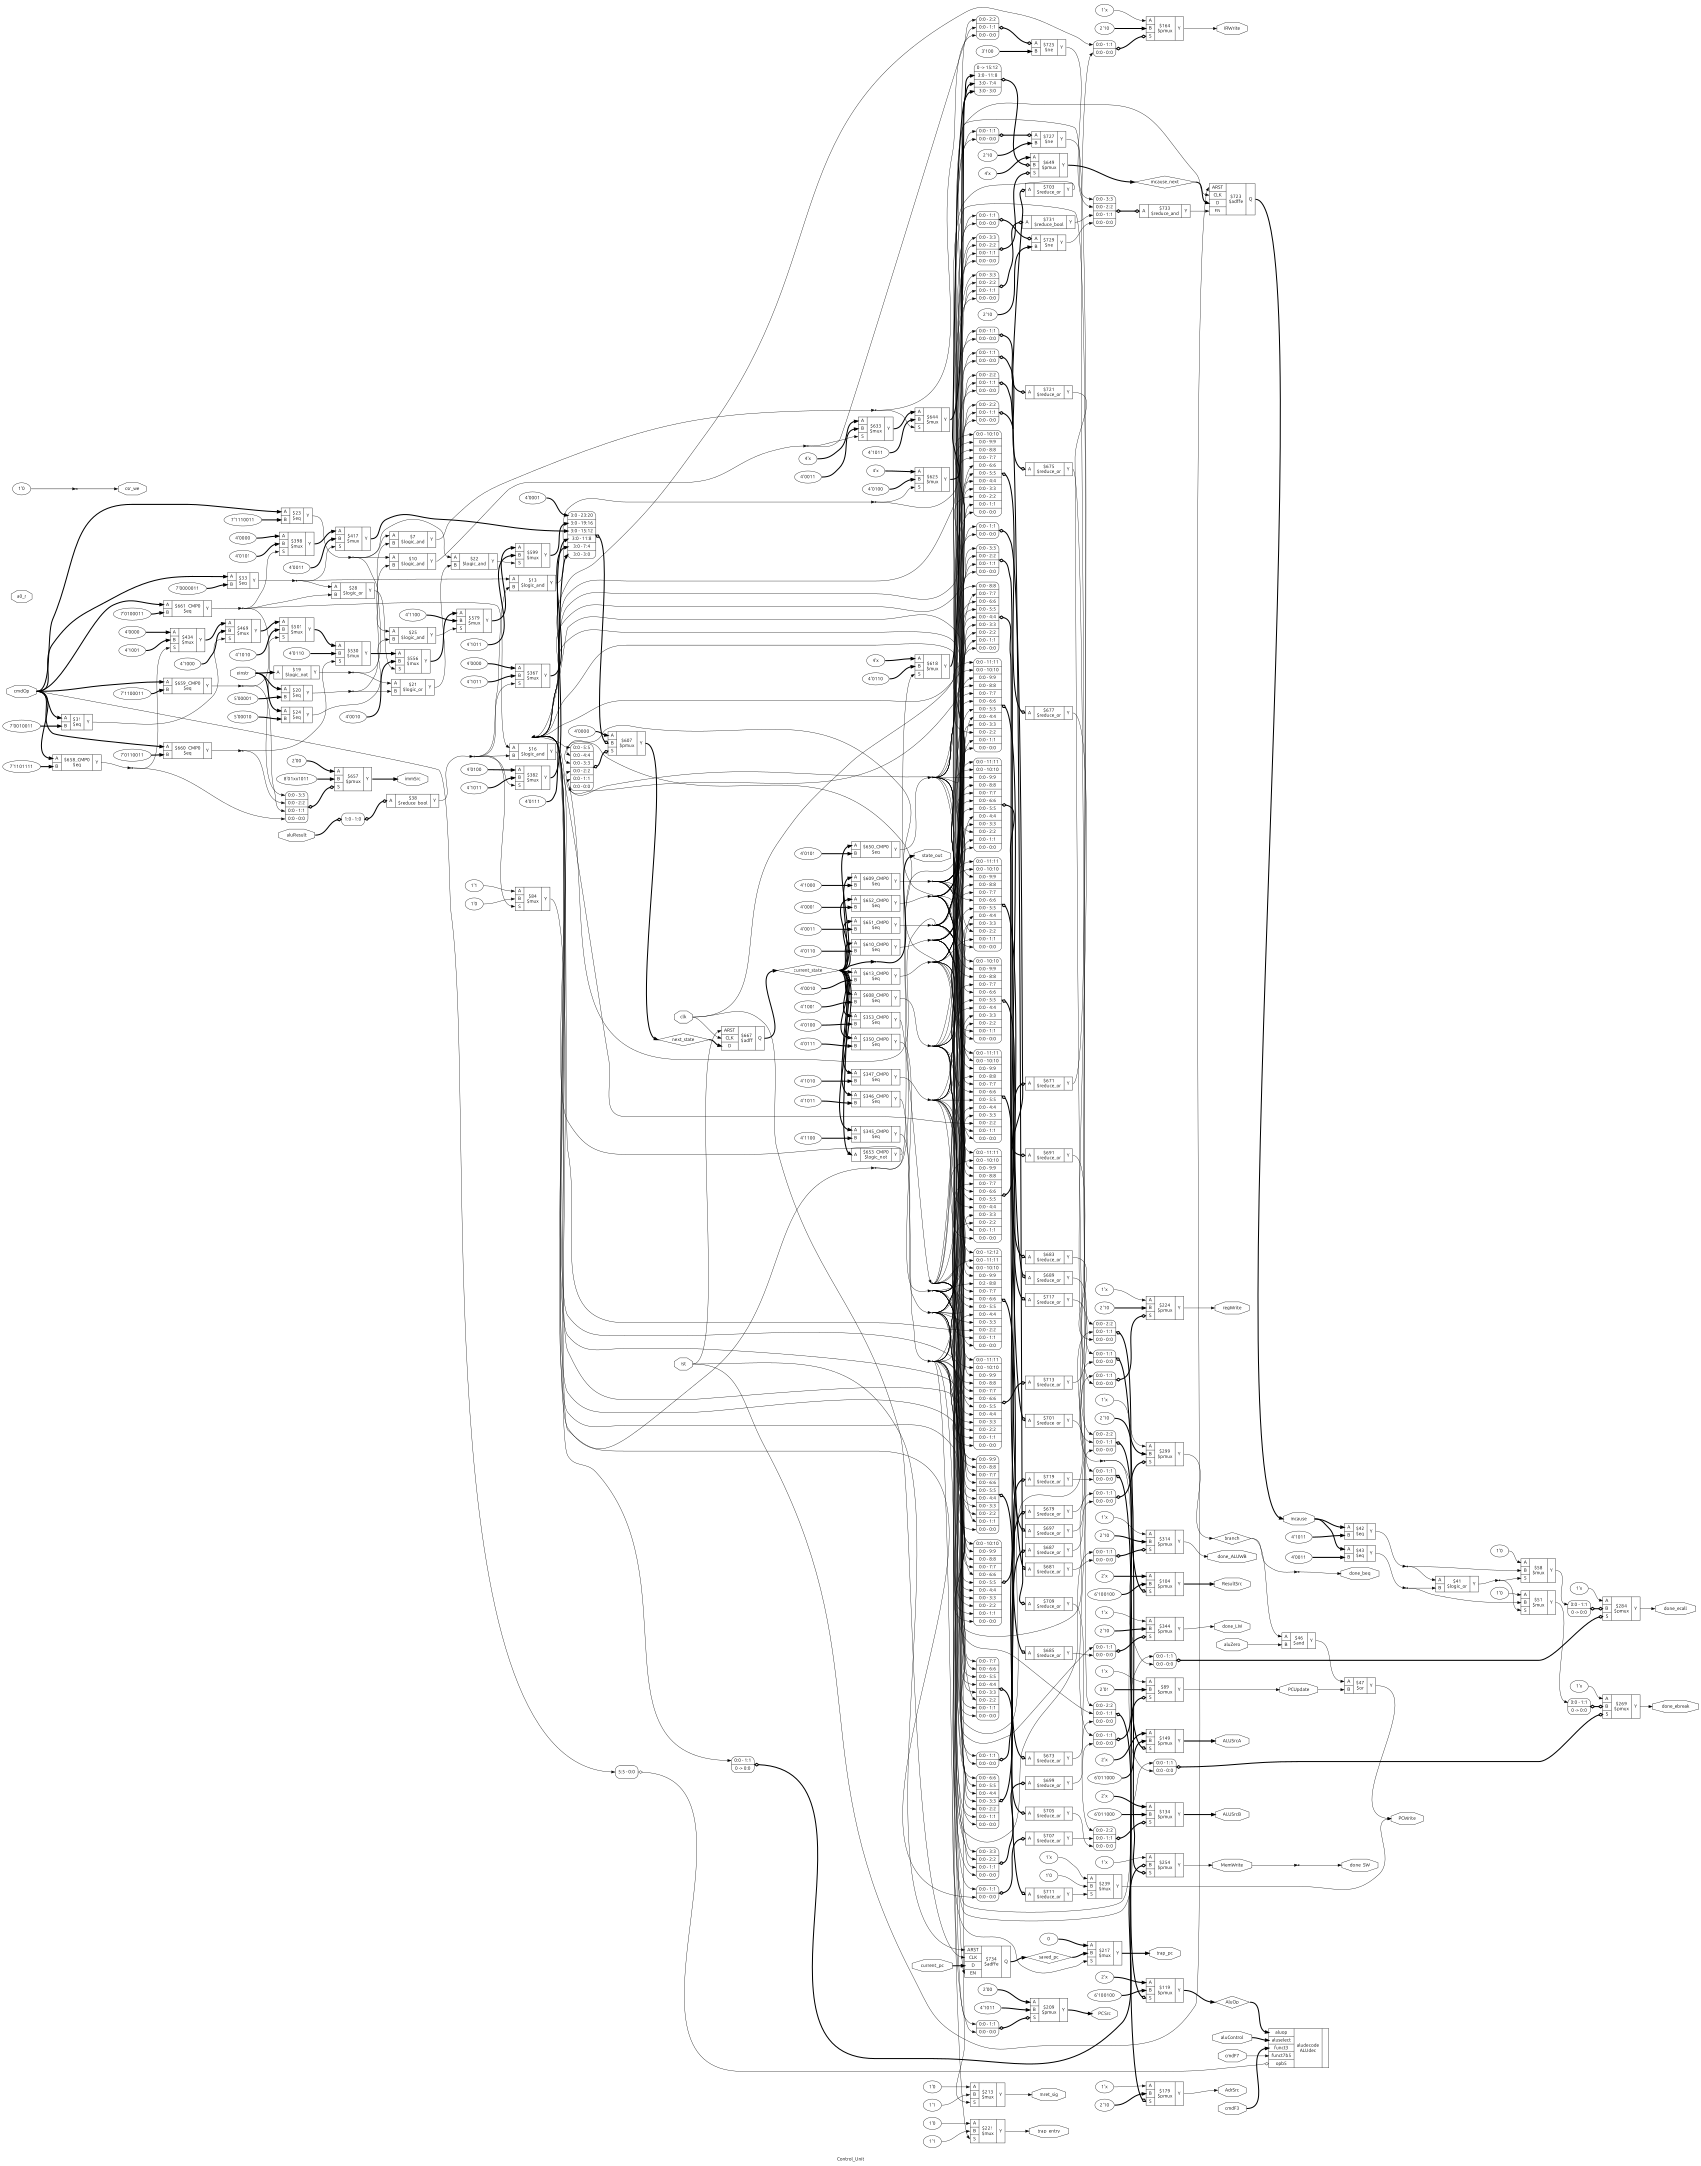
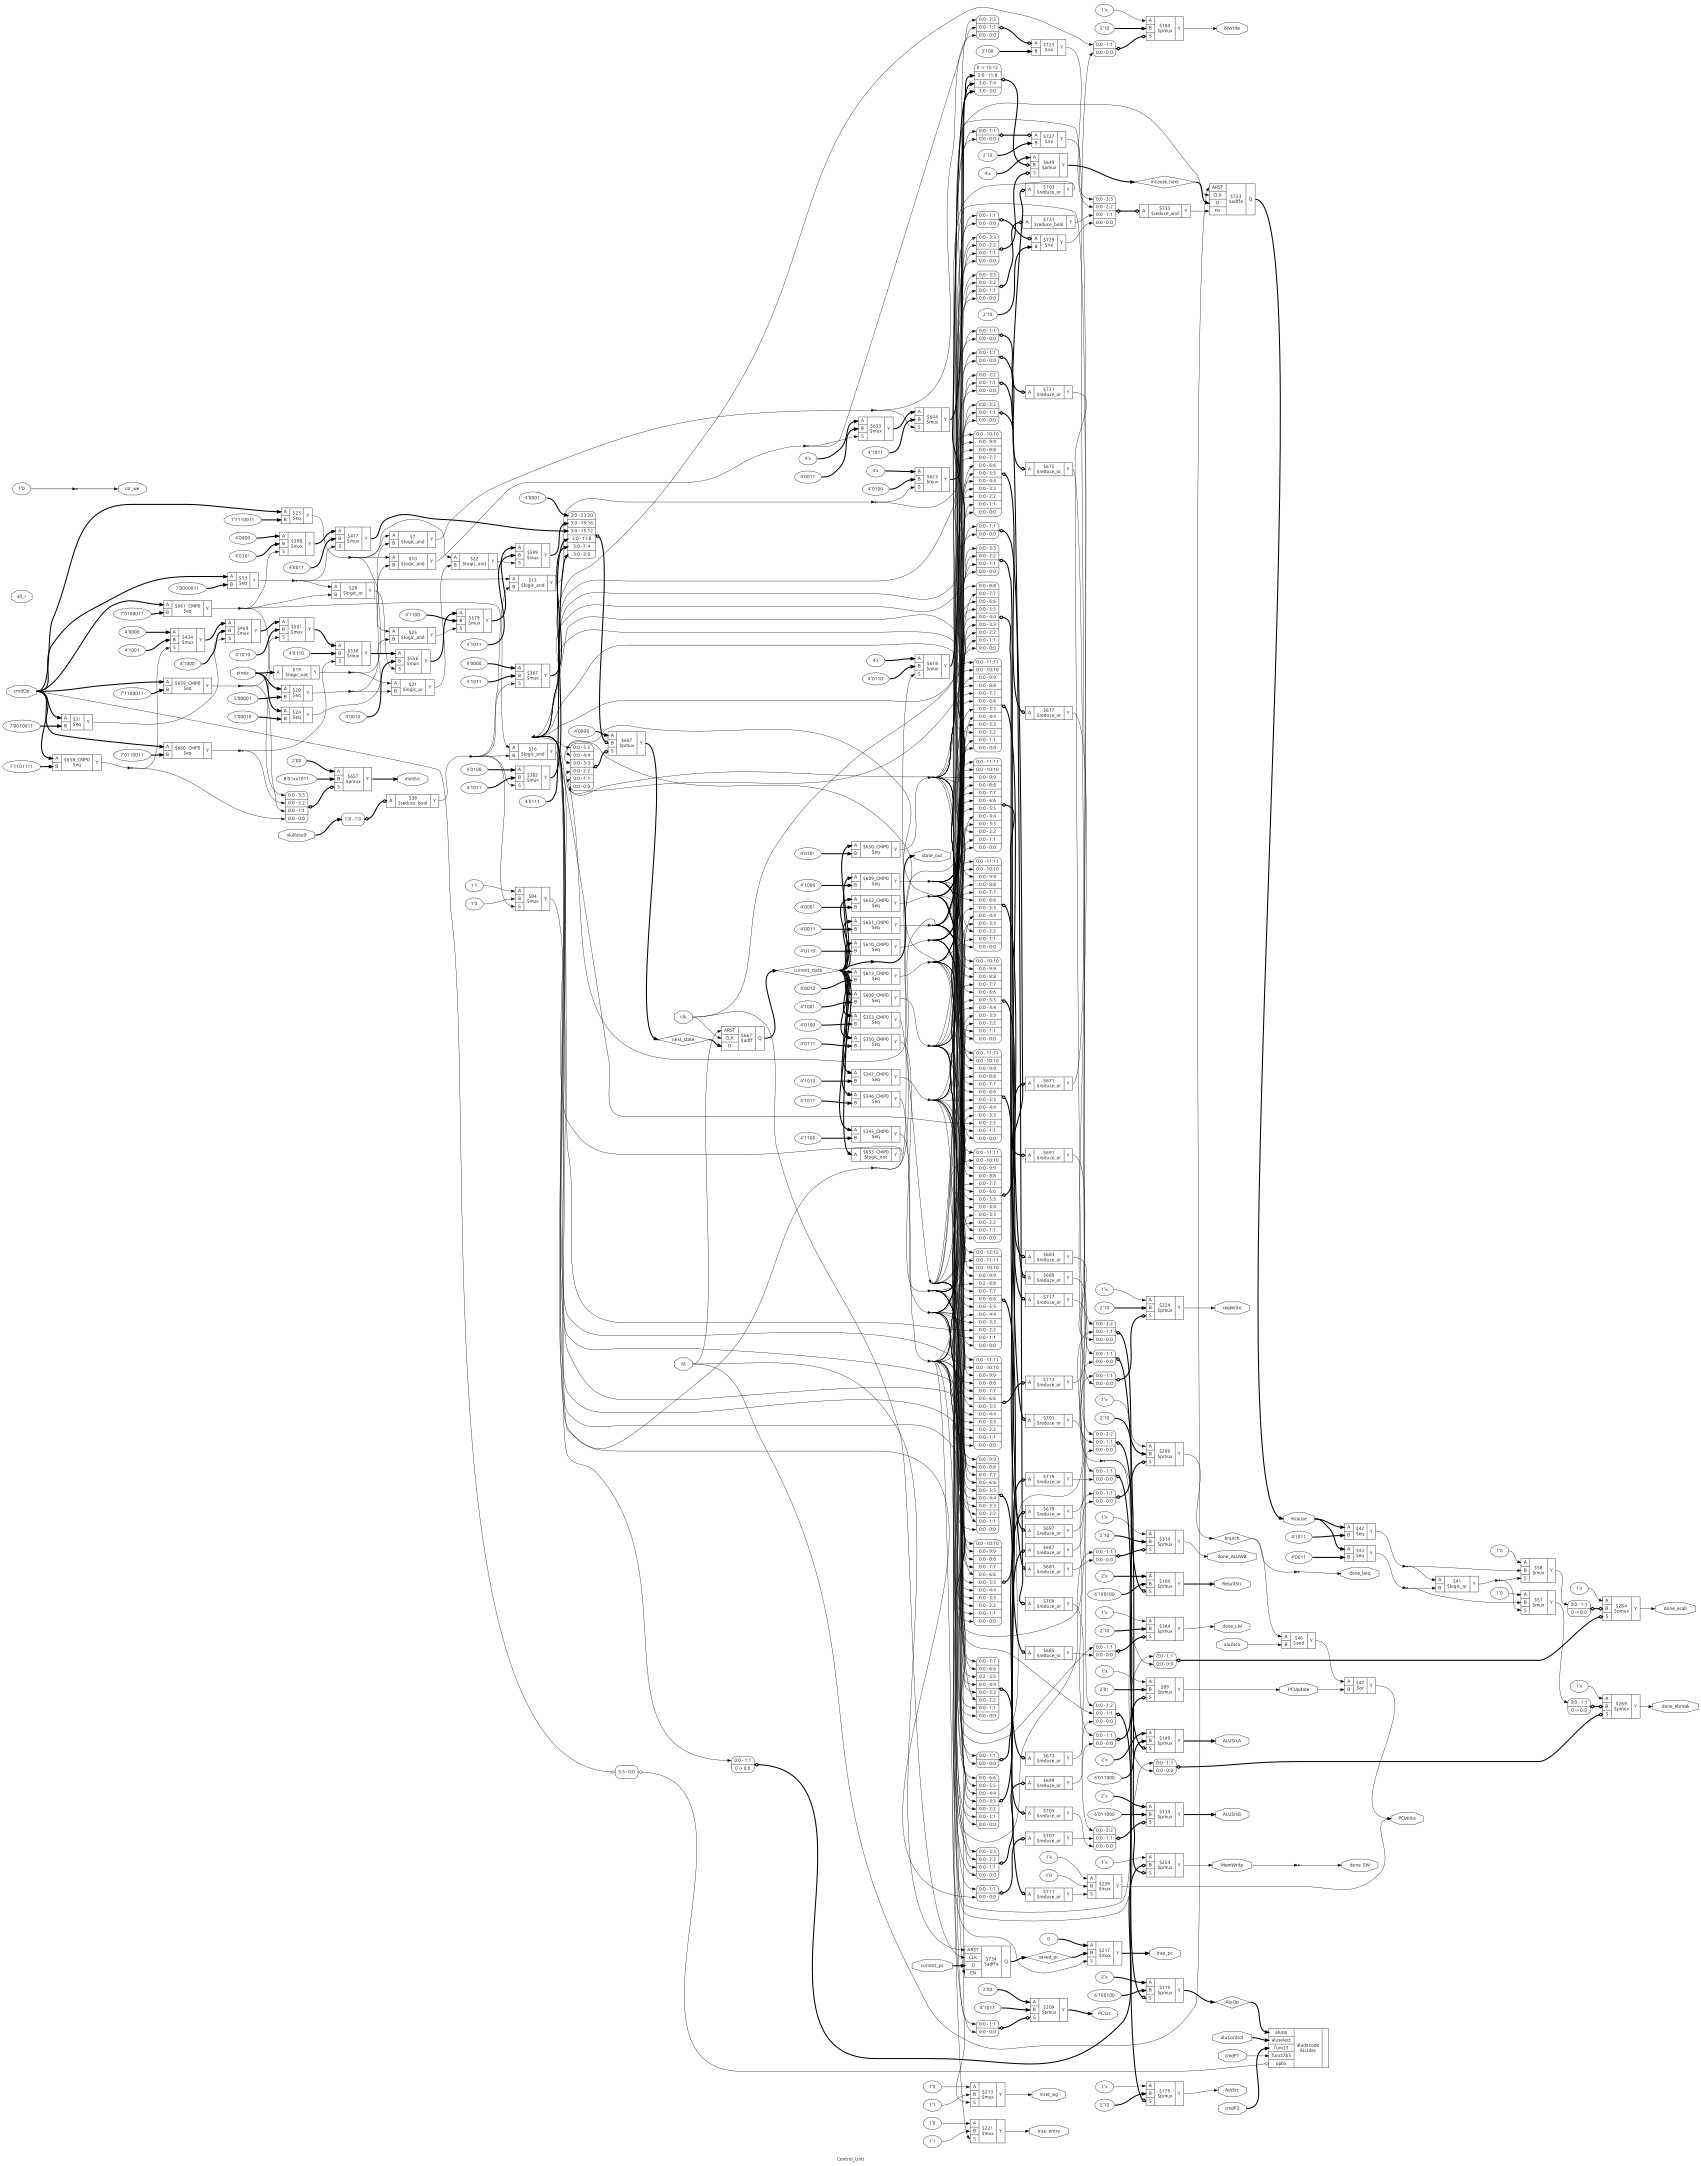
edge "aluResult" -> "1:0 - 1:0": arrowhead odiamond -> normal
edge "cmdOp" -> "5:5 - 0:0": arrowhead normal -> odiamond
node "0:0 - 7:7": text "0:0 - 5:5" -> "0:2 - 5:5"
